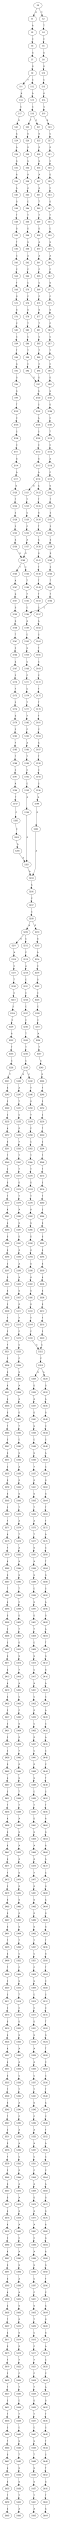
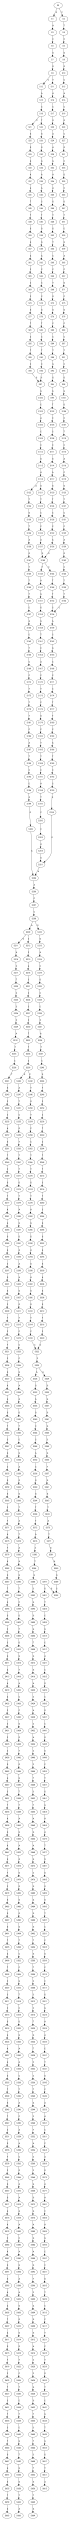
edge "S393" -> "S397": reversed
